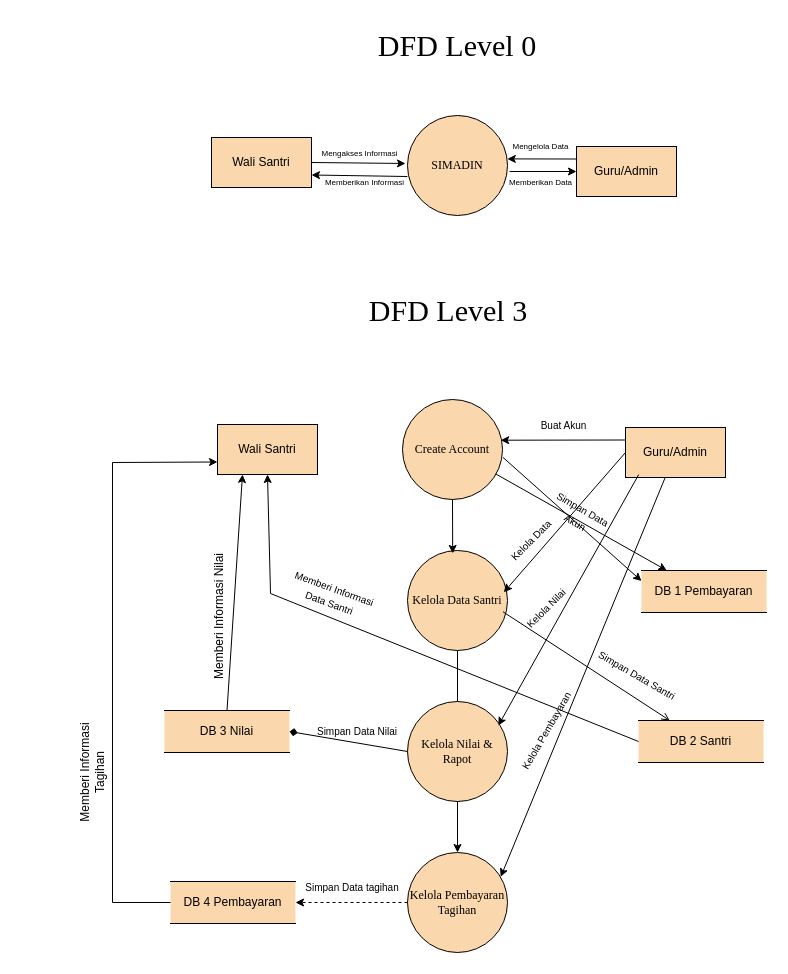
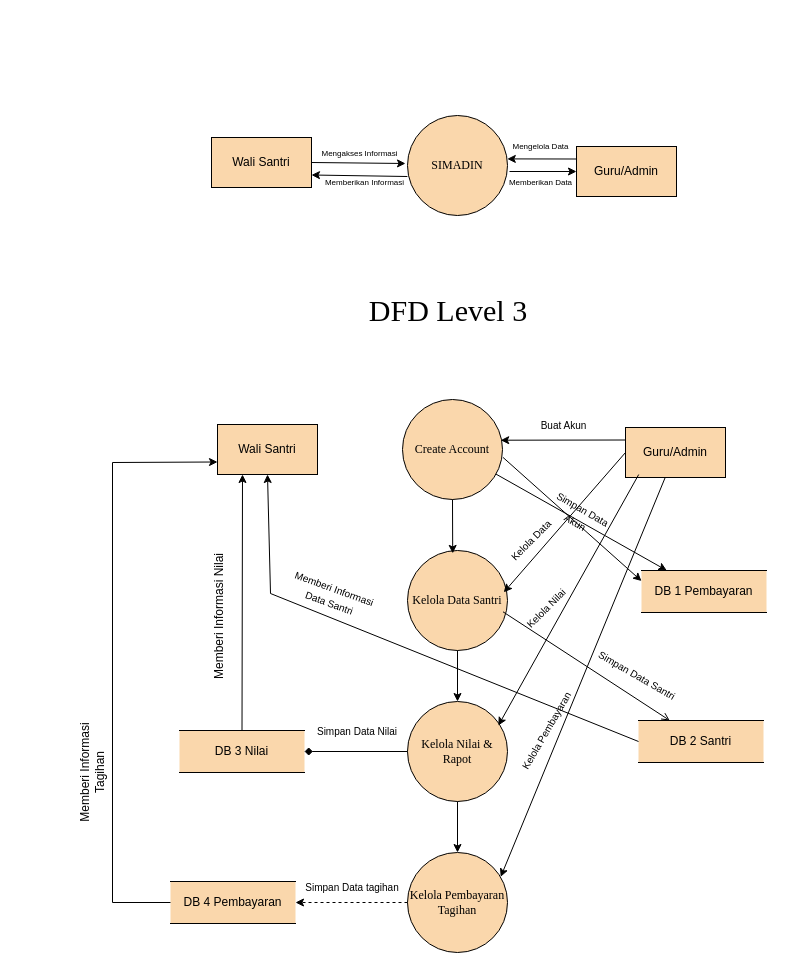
node "DFD Level 0": removed
edge "Kelola Data Santri" -- "Kelola Nilai & Rapot": arrowhead none -> classic
node "DB 3 Nilai": moved (227, 732) -> (242, 752)
